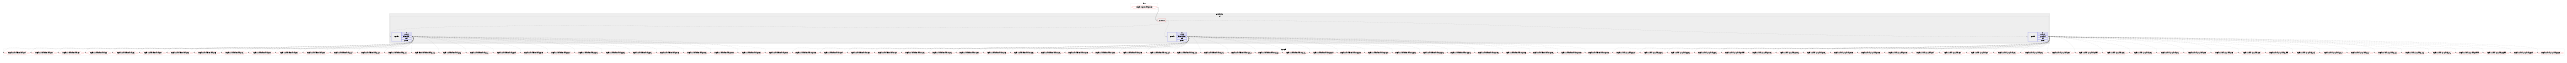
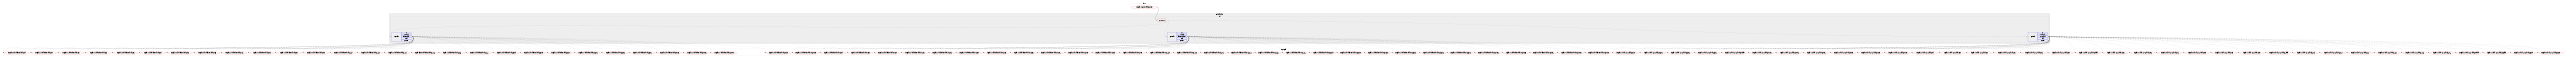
node "portage://sys-kernel/gentoo-kernel-5.10.182": removed
